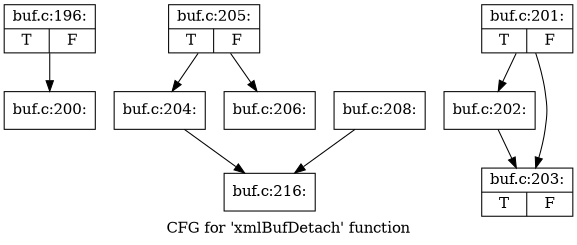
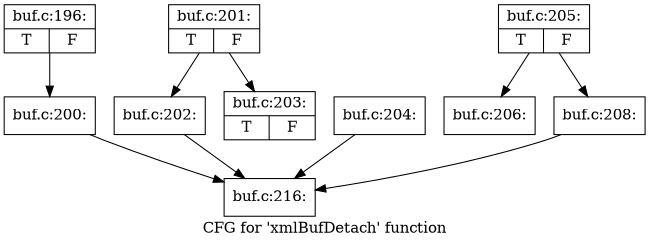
edge "buf.c:205:" -> "buf.c:204:": now "buf.c:205:" -> "buf.c:208:"
edge "buf.c:202:" -> "buf.c:203:": now "buf.c:202:" -> "buf.c:216:"
edge "buf.c:200:" -> "buf.c:216:": added
